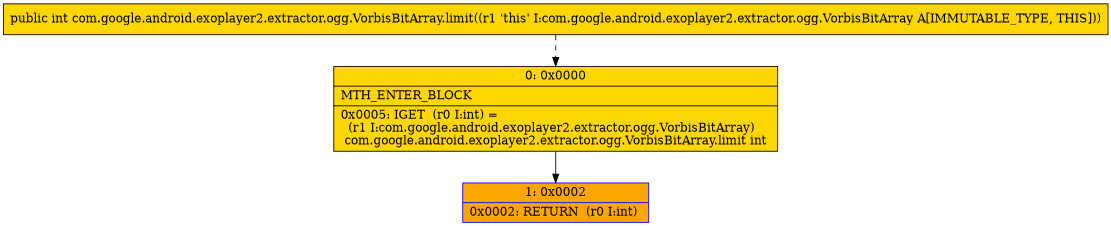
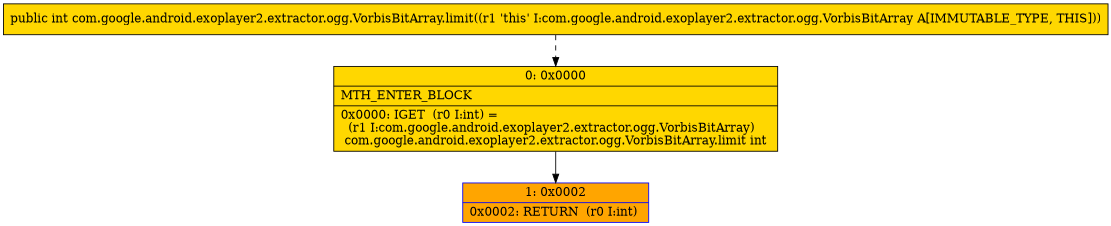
node "0: 0x0000": text "0x0005: IGET  (r0 I:int) =" -> "0x0000: IGET  (r0 I:int) ="
